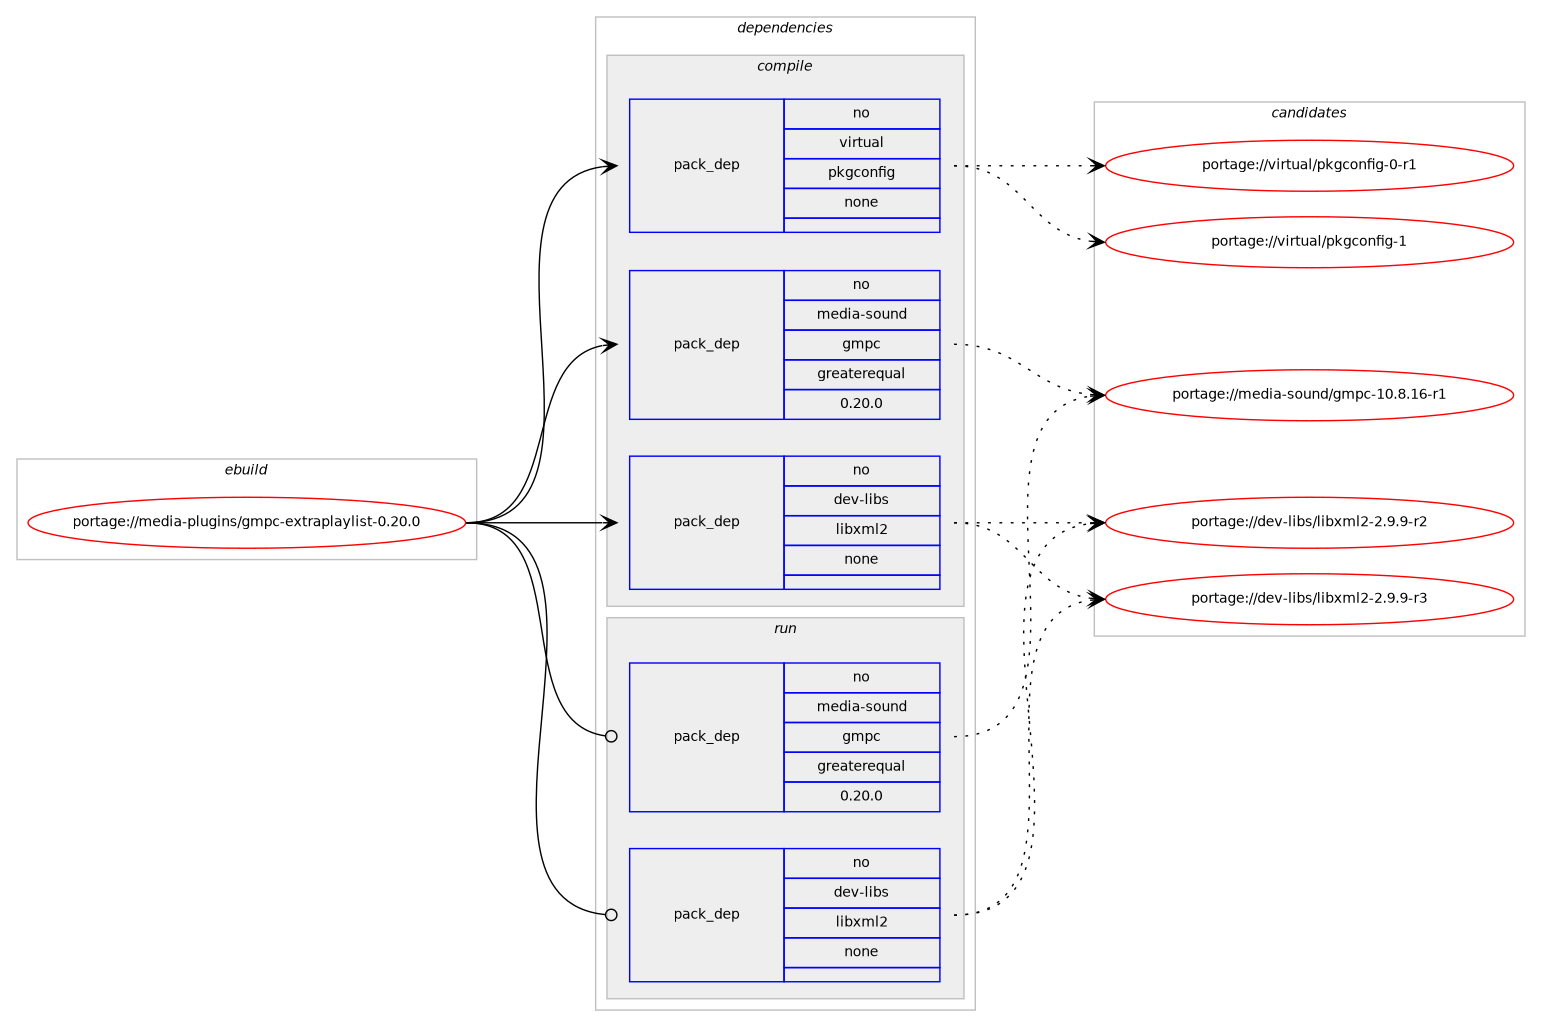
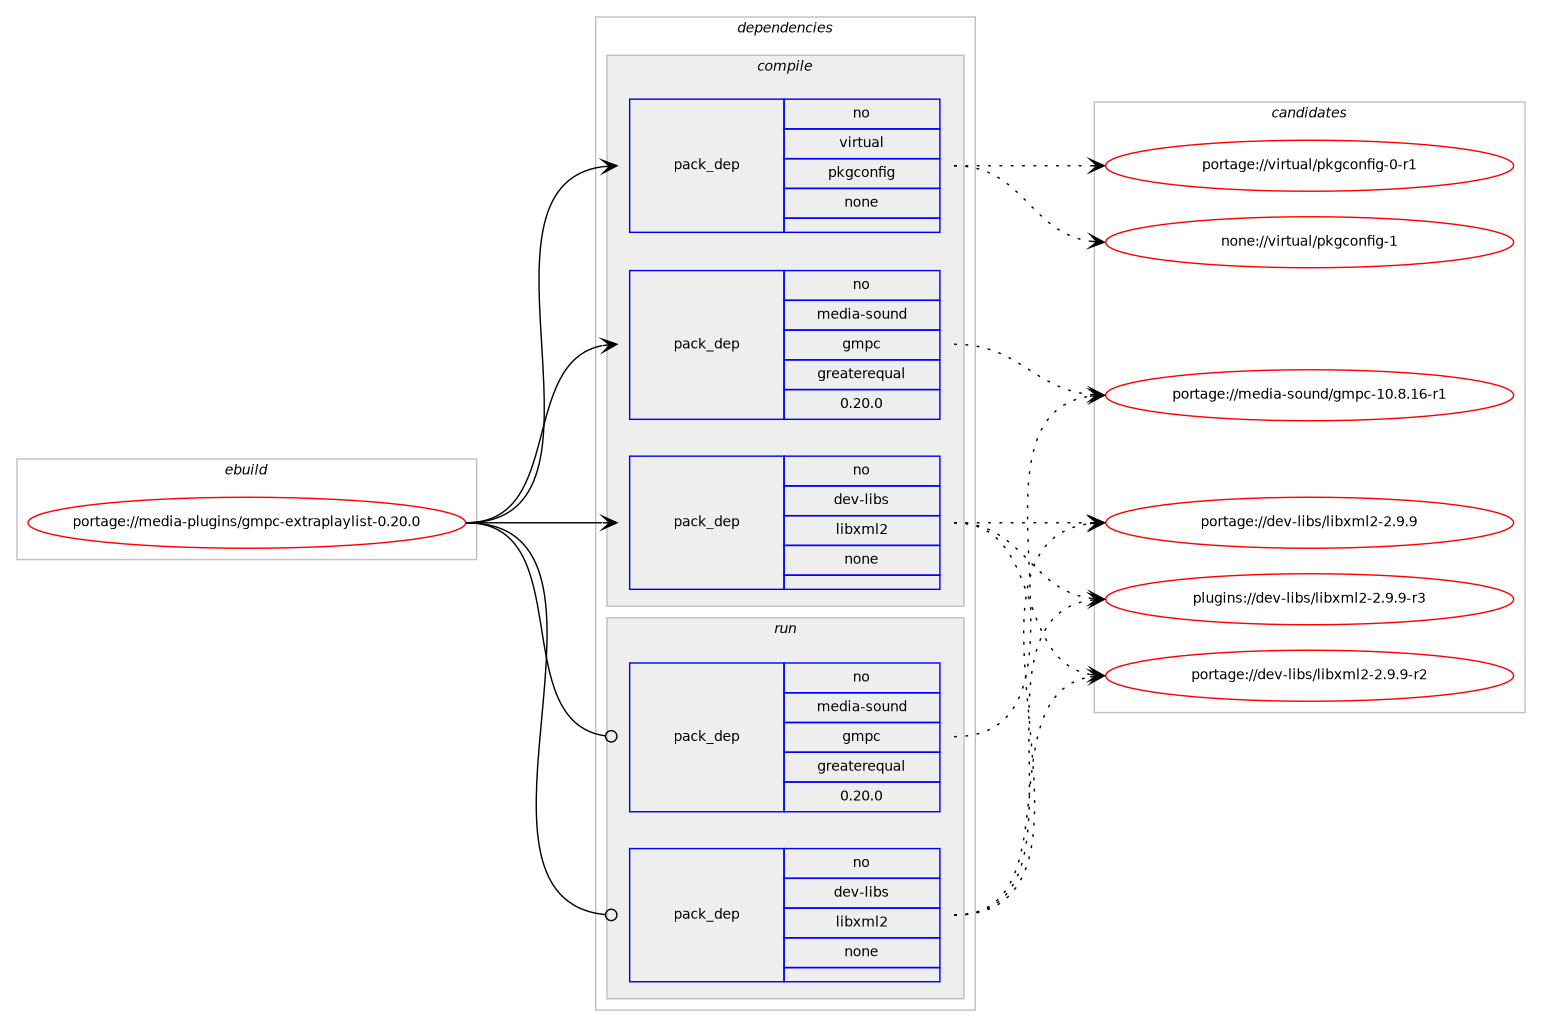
node "portage://virtual/pkgconfig-1": label "portage://virtual/pkgconfig-1" -> "none://virtual/pkgconfig-1"
node "portage://dev-libs/libxml2-2.9.9": added
node "portage://dev-libs/libxml2-2.9.9-r3": label "portage://dev-libs/libxml2-2.9.9-r3" -> "plugins://dev-libs/libxml2-2.9.9-r3"
